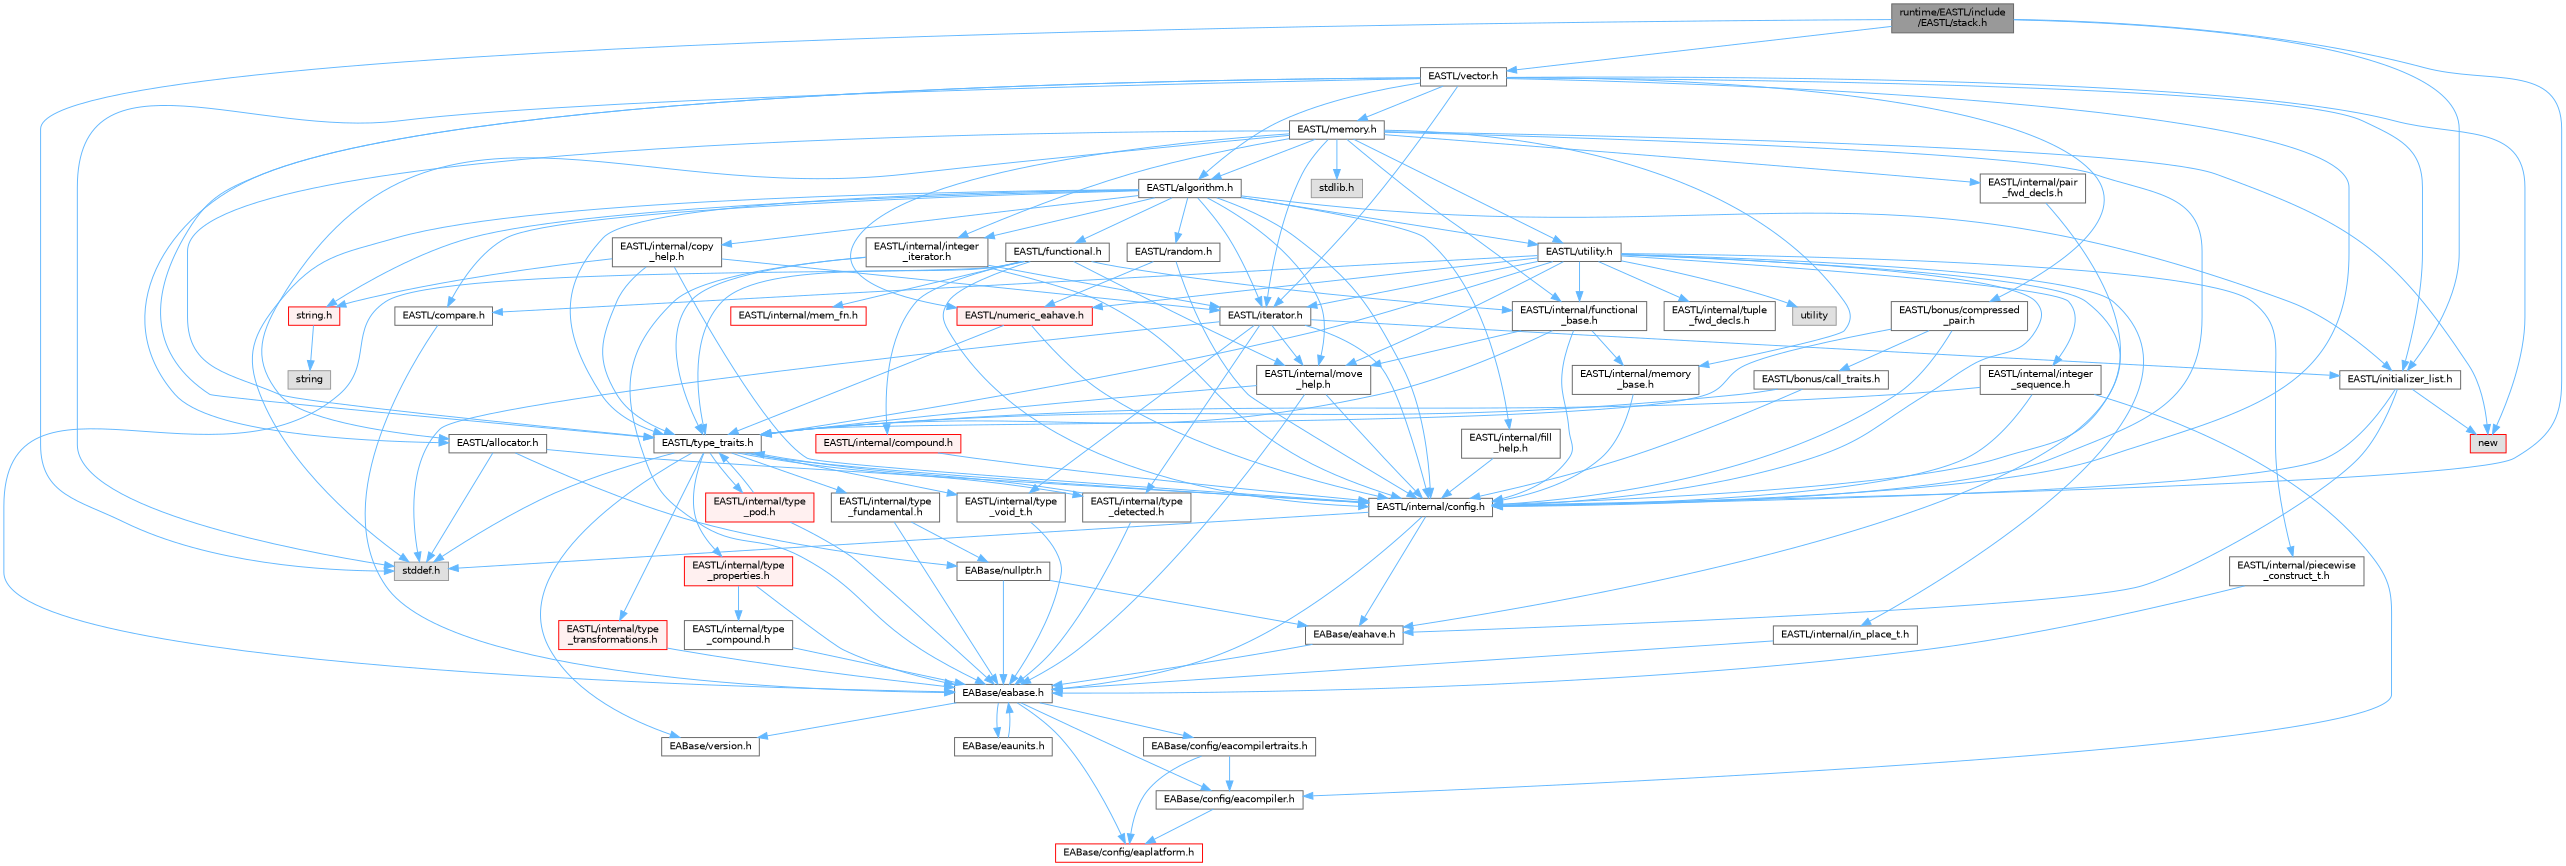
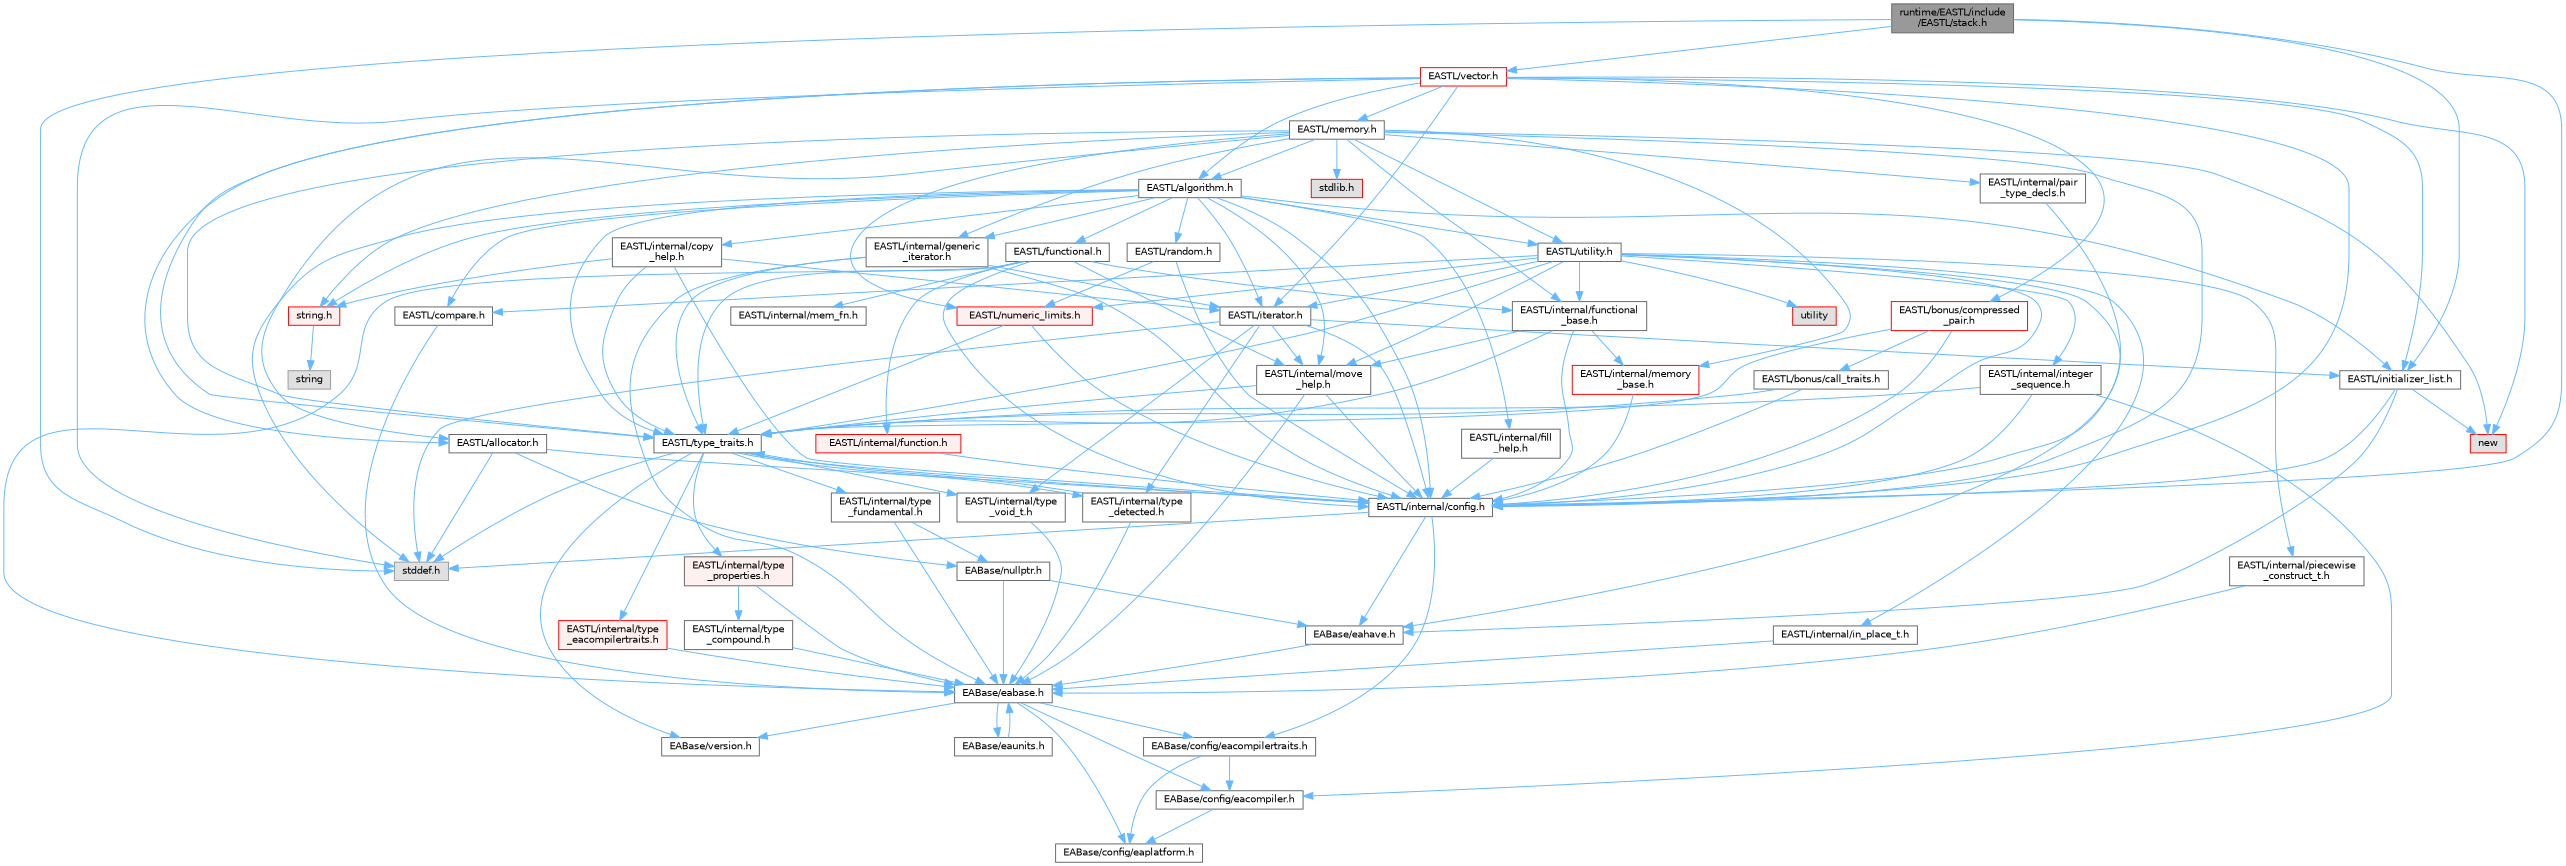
node "EASTL/vector.h": color grey40 -> red
node "stdlib.h": color grey60 -> red
node "EASTL/internal/pair _fwd_decls.h": label "EASTL/internal/pair _fwd_decls.h" -> "EASTL/internal/pair _type_decls.h"
edge "EASTL/memory.h" -> "EASTL/iterator.h": now "EASTL/memory.h" -> "string.h"
node "EASTL/internal/integer _iterator.h": label "EASTL/internal/integer _iterator.h" -> "EASTL/internal/generic _iterator.h"
node "EASTL/internal/mem_fn.h": color red -> grey40
node "EASTL/numeric_eahave.h": label "EASTL/numeric_eahave.h" -> "EASTL/numeric_limits.h"
node "EASTL/internal/tuple _fwd_decls.h": removed
node "utility": color grey60 -> red
node "EASTL/bonus/compressed _pair.h": color grey40 -> red
node "EASTL/internal/memory _base.h": color grey40 -> red
node "EASTL/internal/compound.h": label "EASTL/internal/compound.h" -> "EASTL/internal/function.h"
node "EASTL/internal/type _pod.h": removed
node "EASTL/internal/type _properties.h": color red -> grey40
node "EASTL/internal/type _transformations.h": label "EASTL/internal/type _transformations.h" -> "EASTL/internal/type _eacompilertraits.h"
edge "EASTL/internal/config.h" -> "EABase/eabase.h": now "EASTL/internal/config.h" -> "EABase/config/eacompilertraits.h"
node "EABase/config/eaplatform.h": color red -> grey40
